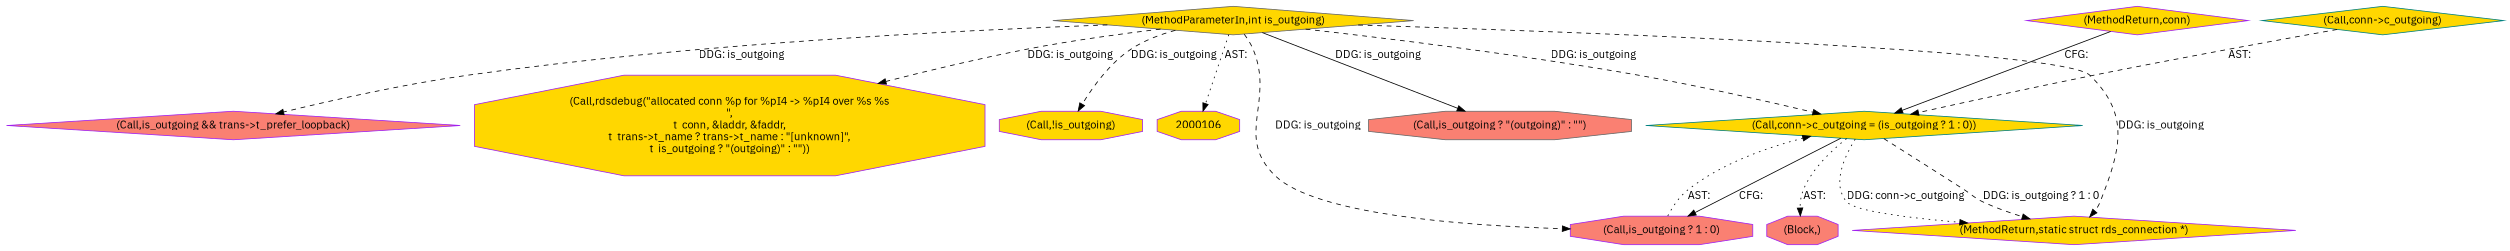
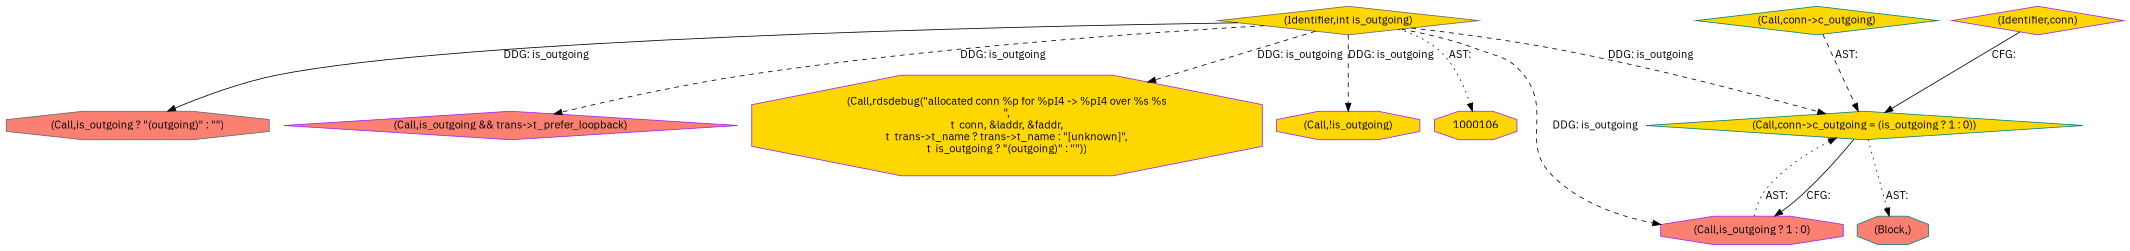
node "(MethodParameterIn,int is_outgoing)": label "(MethodParameterIn,int is_outgoing)" -> "(Identifier,int is_outgoing)"
node "(MethodReturn,conn)": label "(MethodReturn,conn)" -> "(Identifier,conn)"
node "2000106": label "2000106" -> "1000106"
node "(Block,)": color purple -> teal
node "(MethodReturn,static struct rds_connection *)": removed
